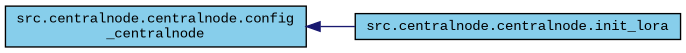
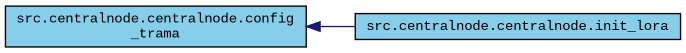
node "src.centralnode.centralnode.config _centralnode": label "src.centralnode.centralnode.config _centralnode" -> "src.centralnode.centralnode.config _trama"
